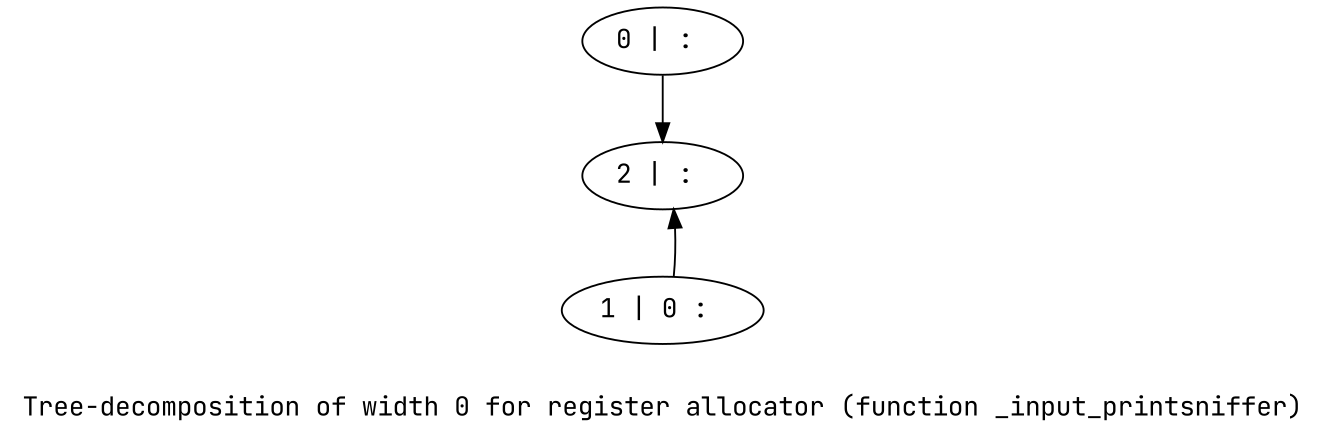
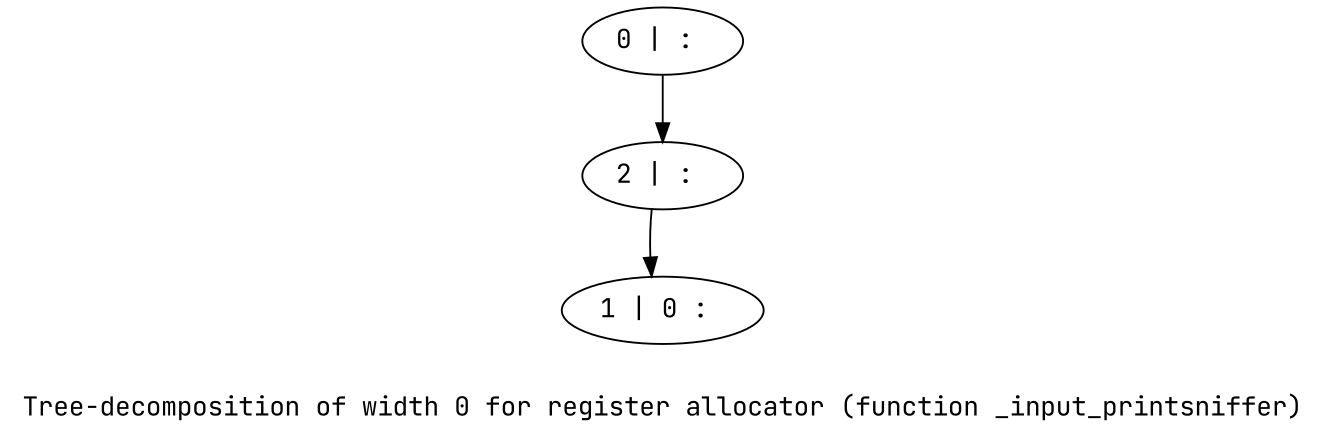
edge "1 | 0 :" -> "2 | :": reversed
